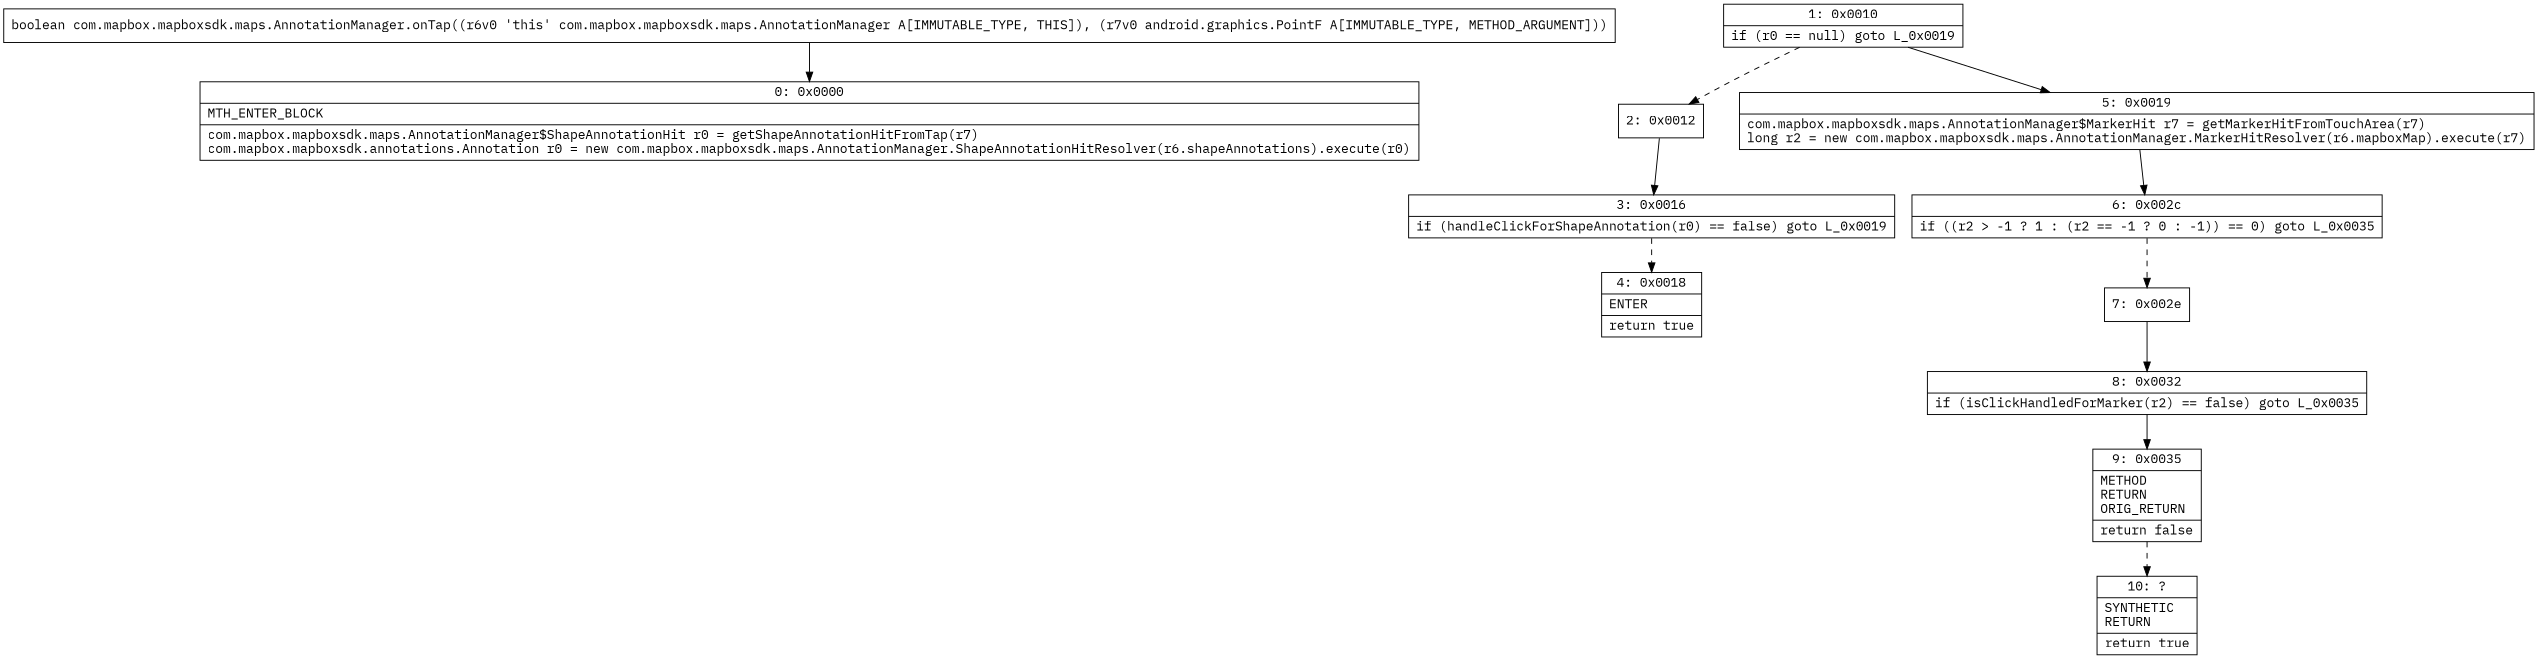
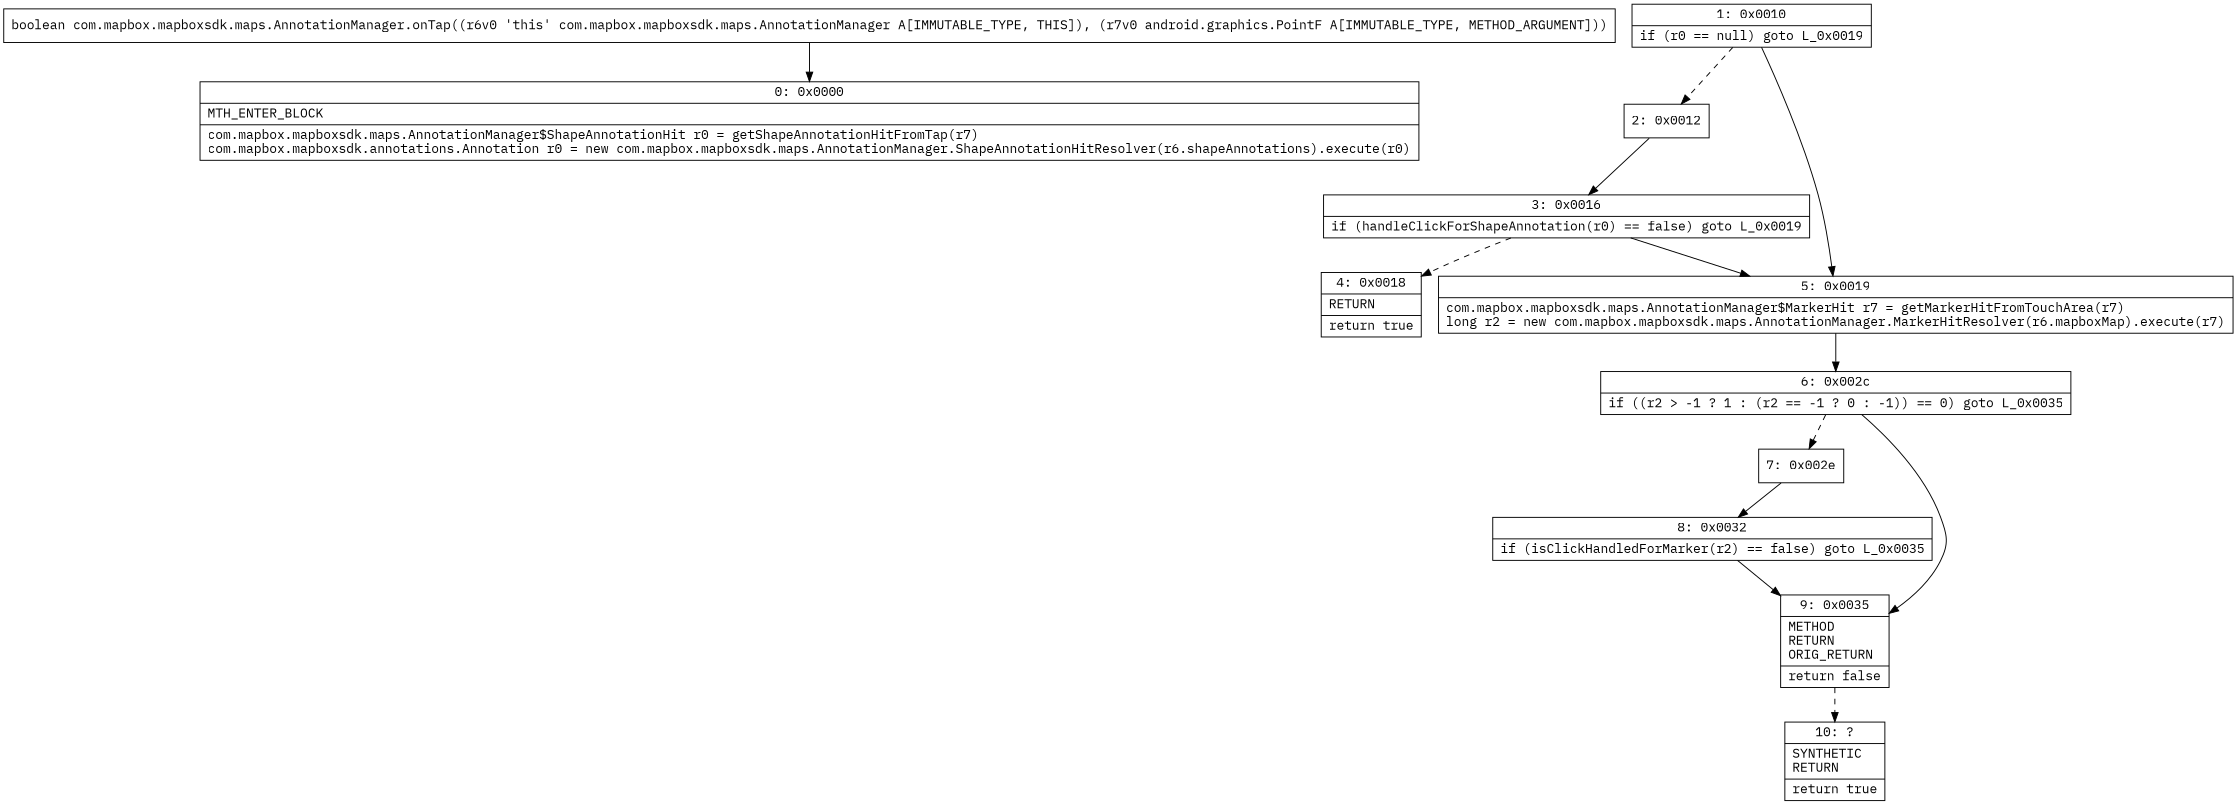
edge "3: 0x0016" -> "5: 0x0019": added
node "4: 0x0018": text "ENTER" -> "RETURN"
edge "6: 0x002c" -> "9: 0x0035": added
